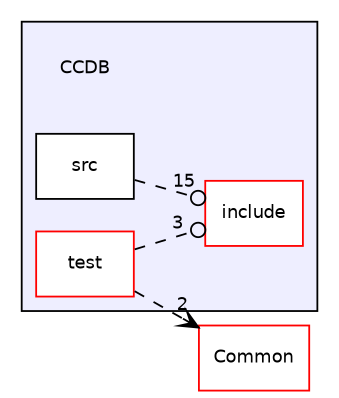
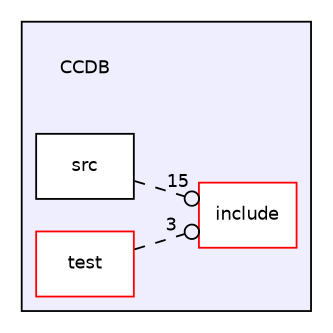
node "Common": removed
